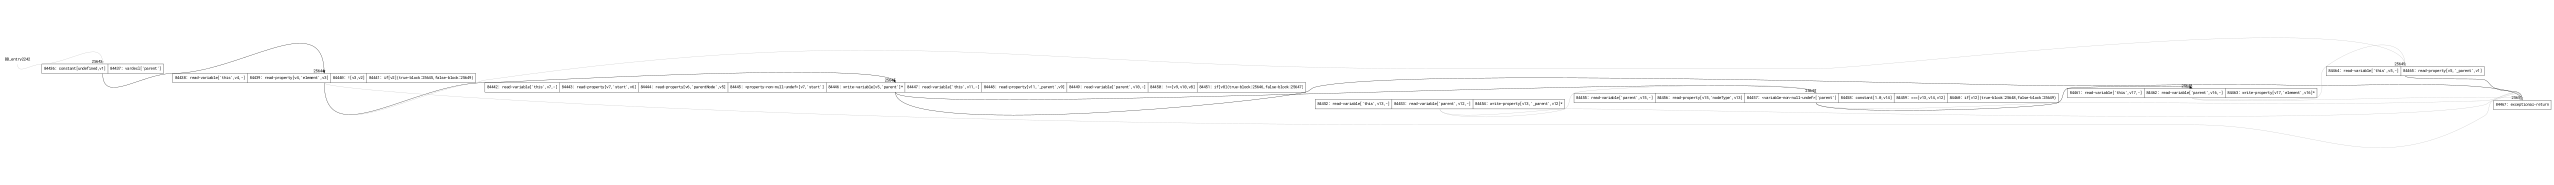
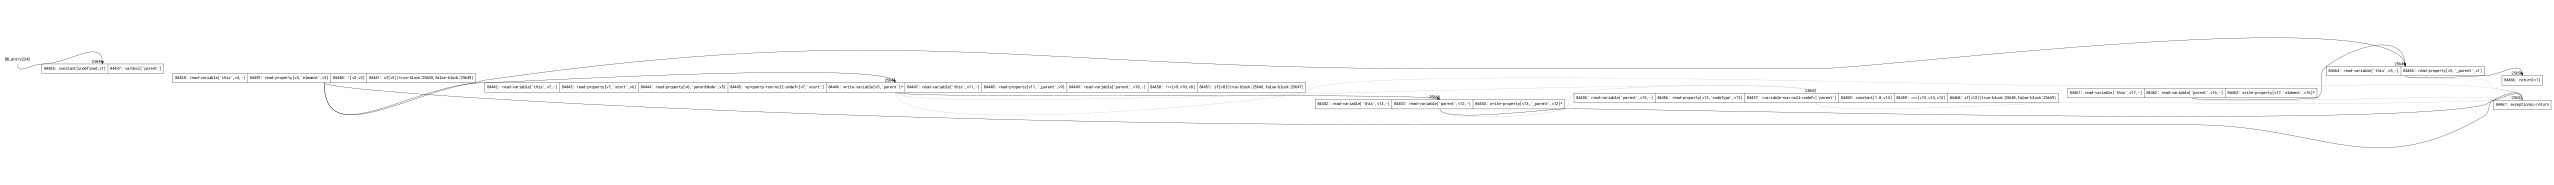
edge "BB_entry2242" -> "84436: constant[undefined,v1]": color gray -> black
edge "84436: constant[undefined,v1]" -> "84438: read-variable['this',v4,-]": removed
edge "84438: read-variable['this',v4,-]" -> "84464: read-variable['this',v5,-]": color gray -> black
edge "84442: read-variable['this',v7,-]" -> "84467: exceptional-return": color black -> gray
edge "84464: read-variable['this',v5,-]" -> "84467: exceptional-return": color black -> gray
node "84466: return[v1]": added
edge "84442: read-variable['this',v7,-]" -> "84455: read-variable['parent',v15,-]": color black -> gray
edge "84442: read-variable['this',v7,-]" -> "84452: read-variable['this',v13,-]": added
edge "84461: read-variable['this',v17,-]" -> "84464: read-variable['this',v5,-]": color gray -> black
edge "84455: read-variable['parent',v15,-]" -> "84461: read-variable['this',v17,-]": removed
edge "84452: read-variable['this',v13,-]" -> "84467: exceptional-return": color gray -> black
edge "84438: read-variable['this',v4,-]" -> "84467: exceptional-return": color gray -> black
